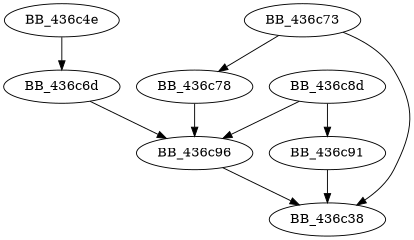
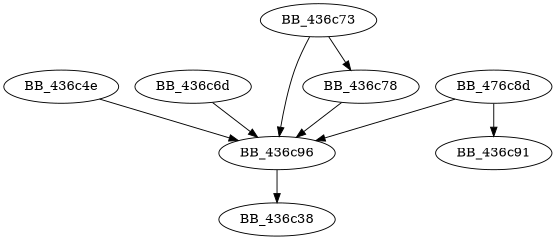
edge "BB_436c4e" -> "BB_436c6d": now "BB_436c4e" -> "BB_436c96"
node "BB_436c8d": label "BB_436c8d" -> "BB_476c8d"
edge "BB_436c73" -> "BB_436c38": now "BB_436c73" -> "BB_436c96"
edge "BB_436c91" -> "BB_436c38": removed
